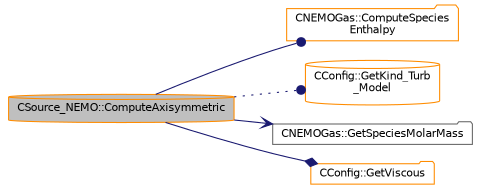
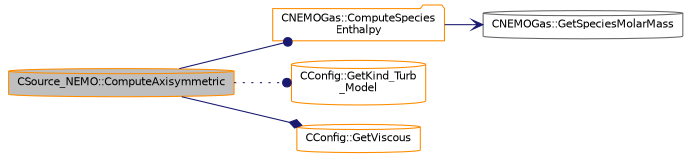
edge "CSource_NEMO::ComputeAxisymmetric" -> "CNEMOGas::GetSpeciesMolarMass": now "CNEMOGas::ComputeSpecies Enthalpy" -> "CNEMOGas::GetSpeciesMolarMass"
node "CNEMOGas::GetSpeciesMolarMass": shape folder -> cylinder
node "CConfig::GetViscous": shape folder -> cylinder
